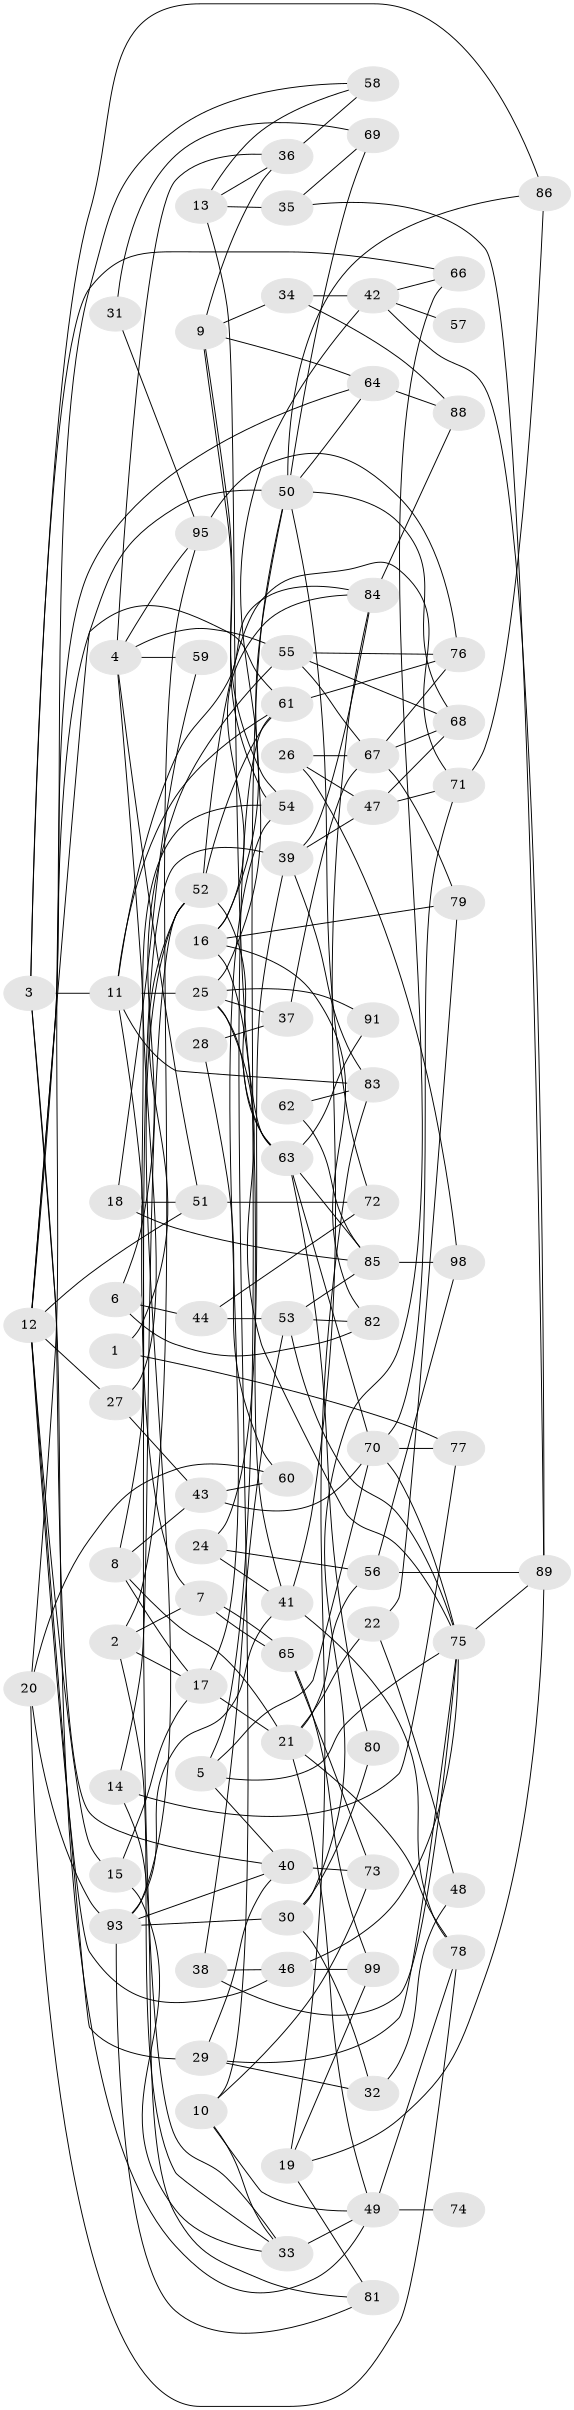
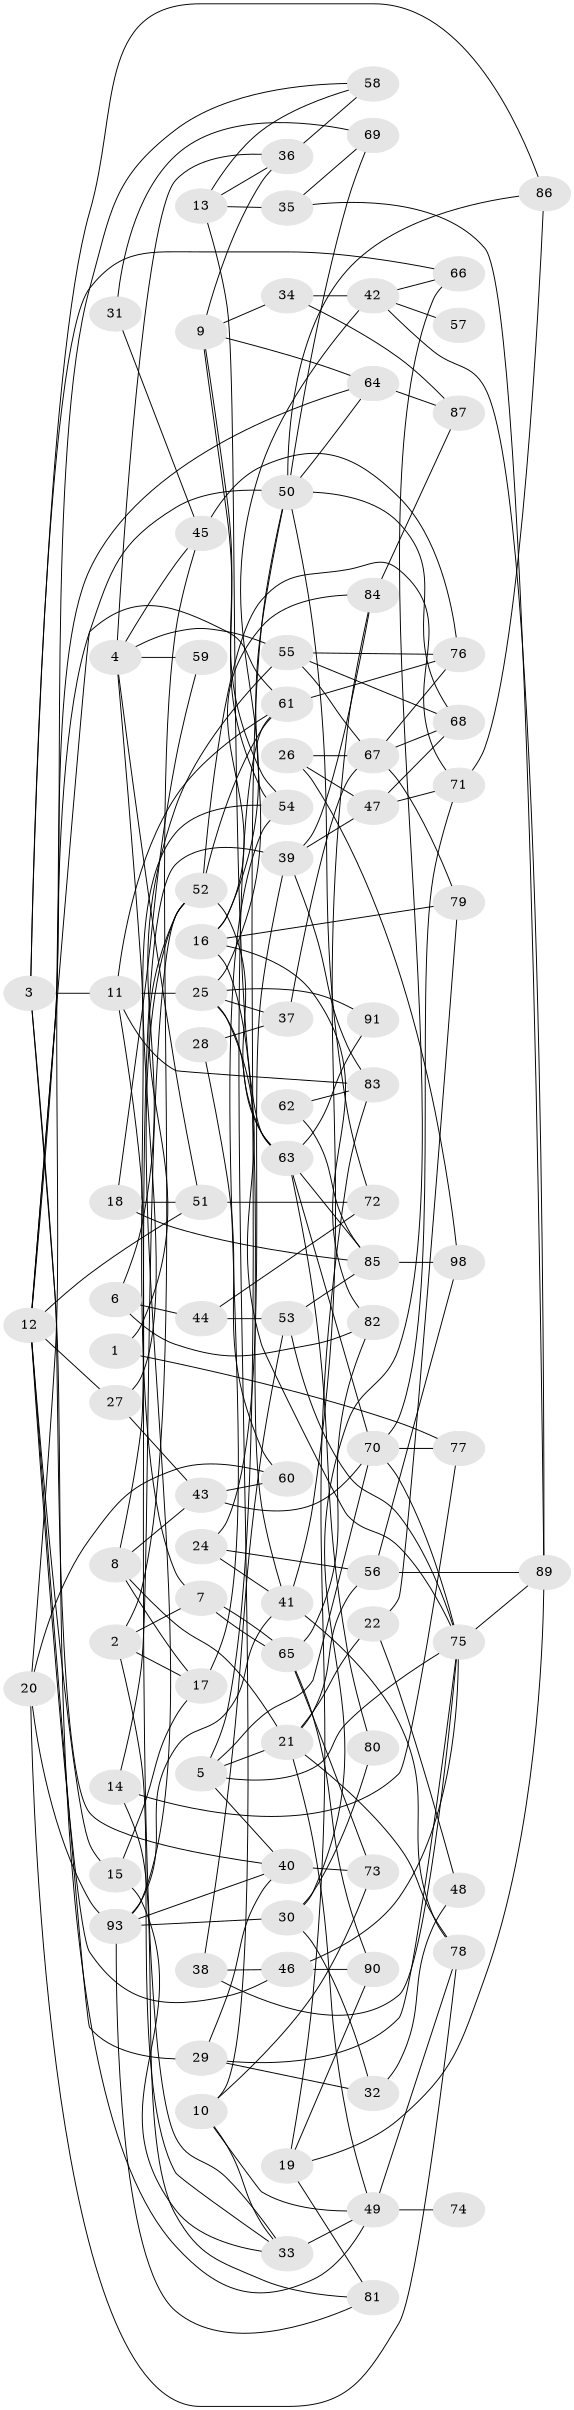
node "88": label "88" -> "87"
node "95": label "95" -> "45"
edge "84" -- "11": removed
edge "53" -- "82": now "65" -- "82"
edge "17" -- "21": now "5" -- "21"
node "99": label "99" -> "90"
